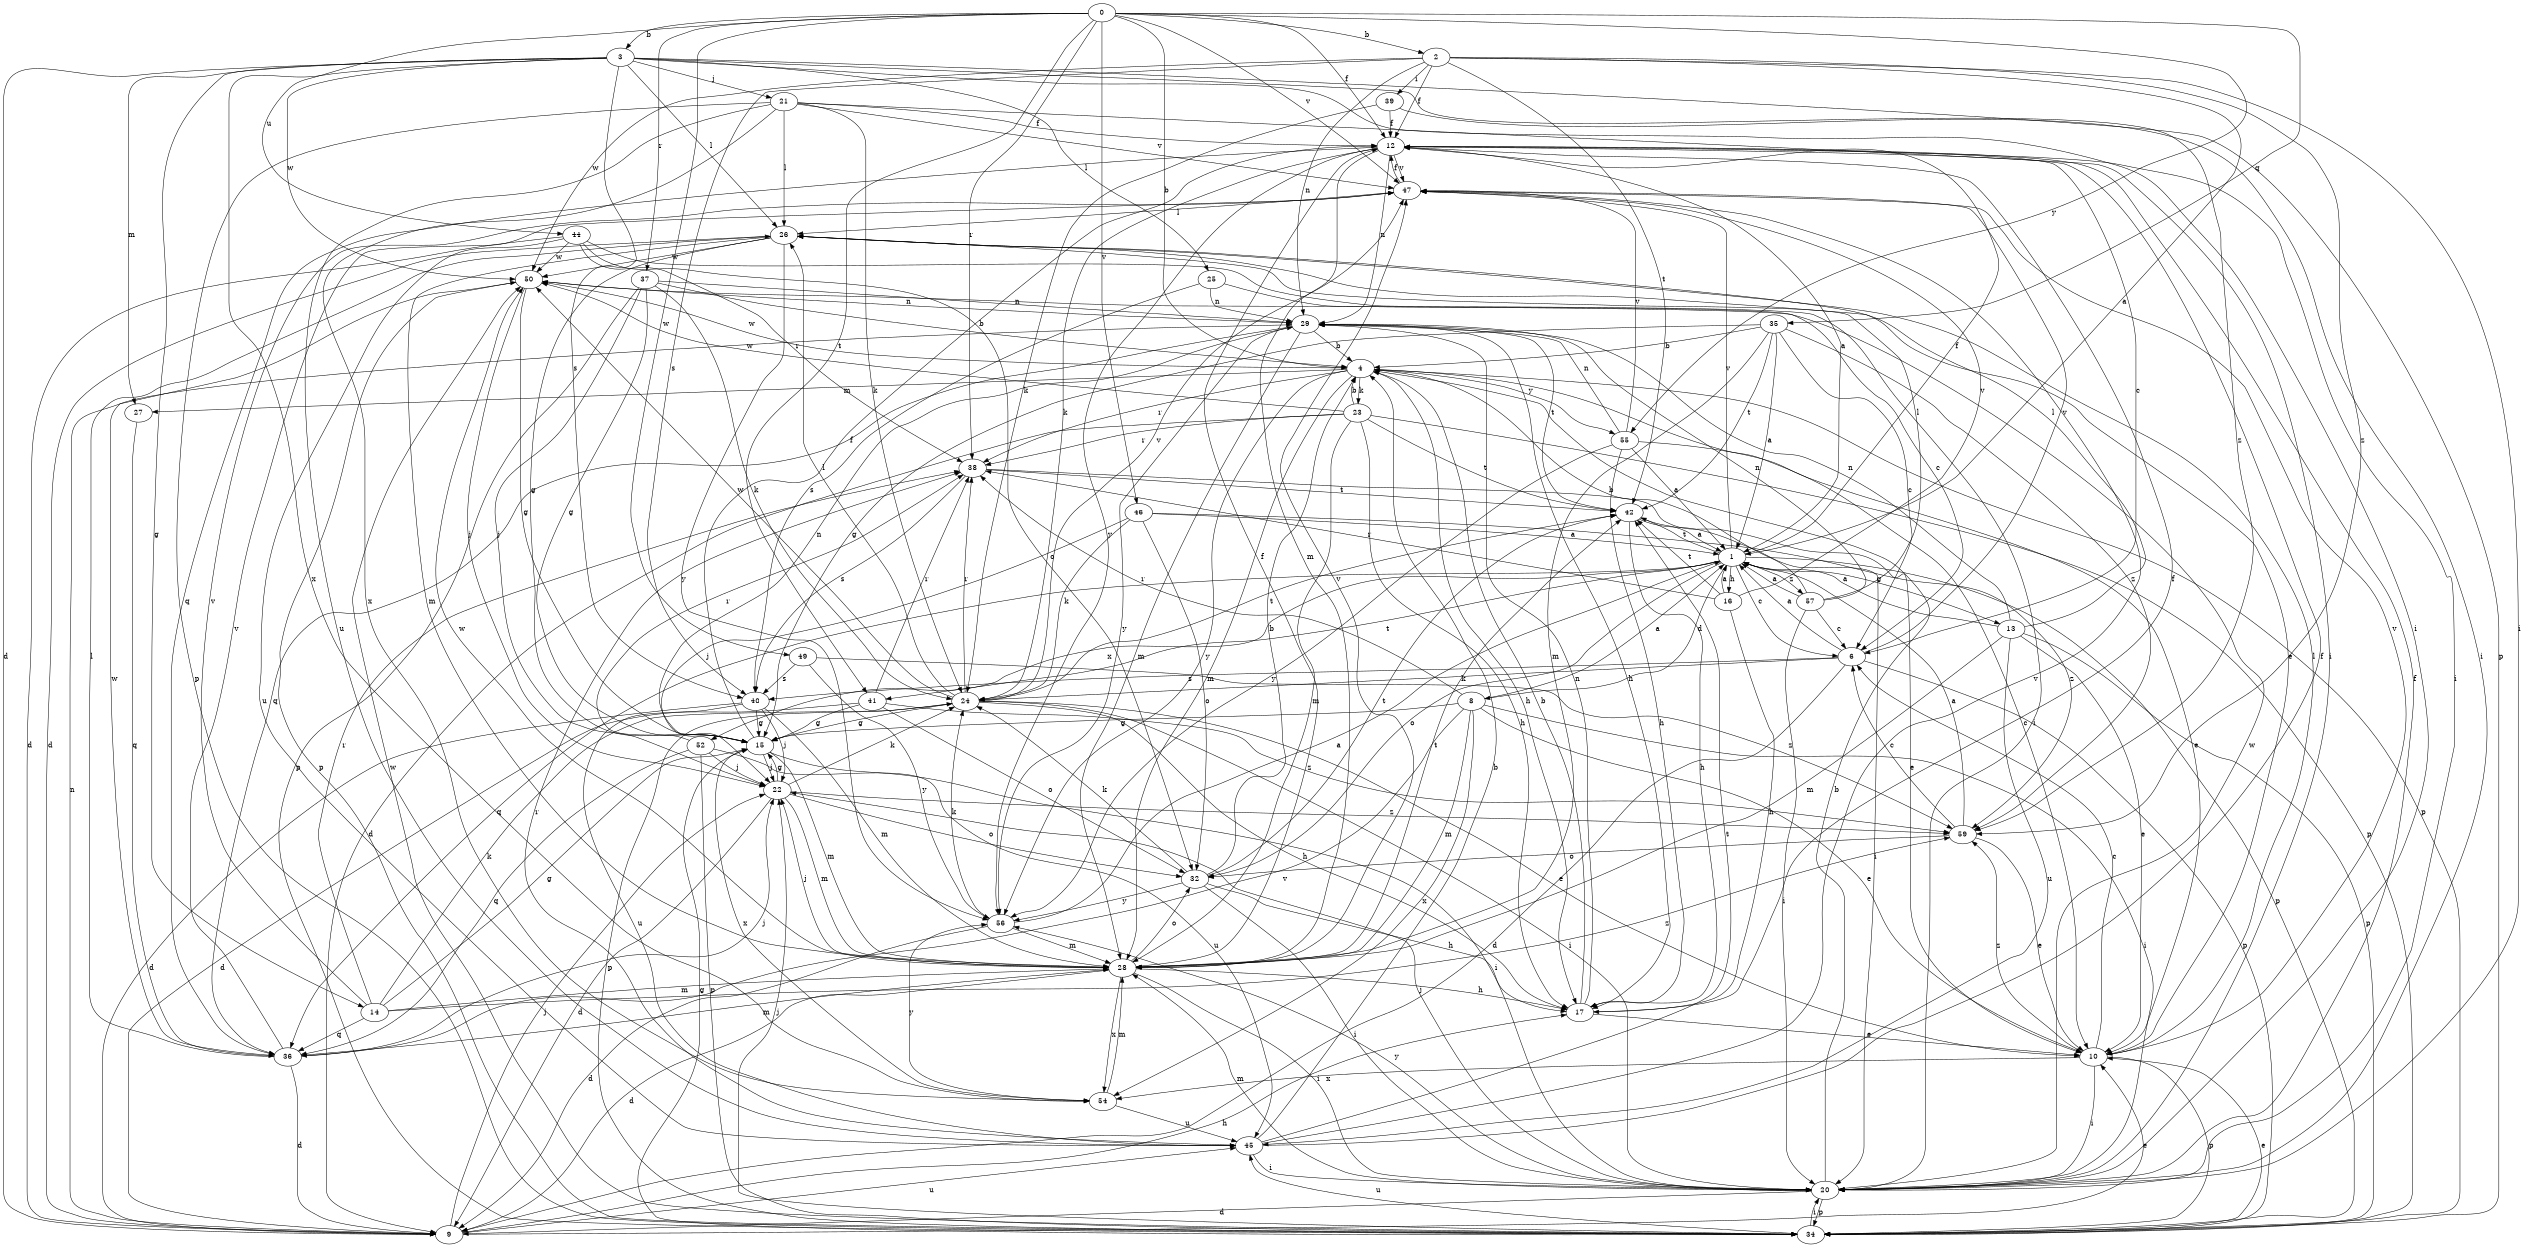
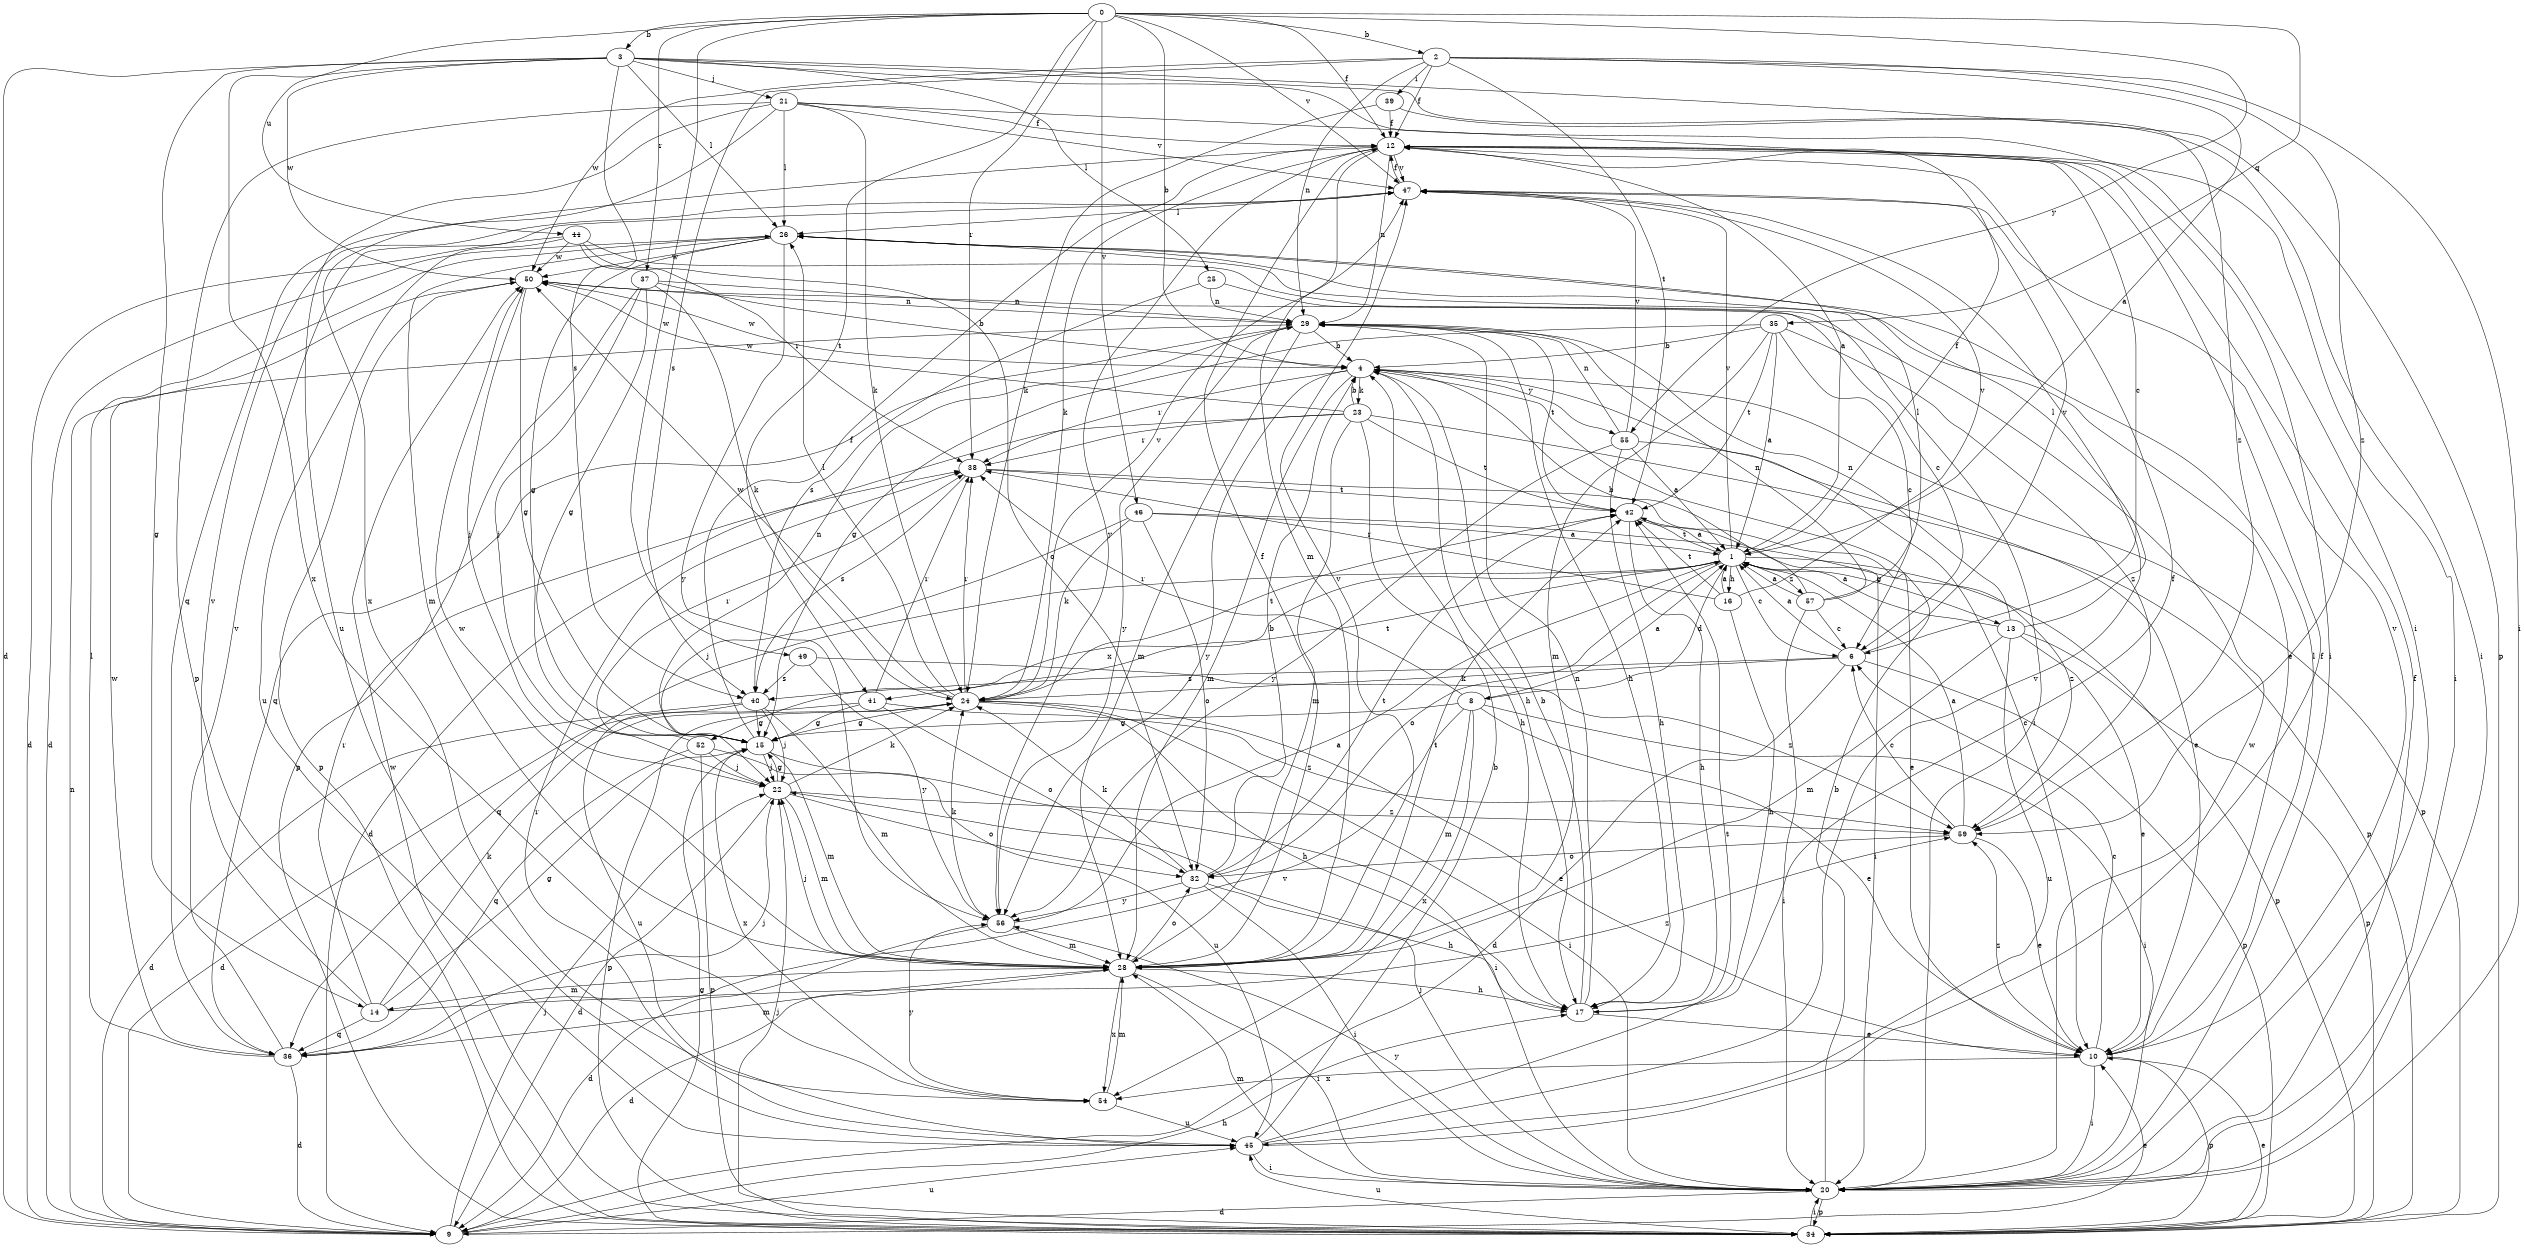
node "27": removed
edge "14" -> "28": reversed
